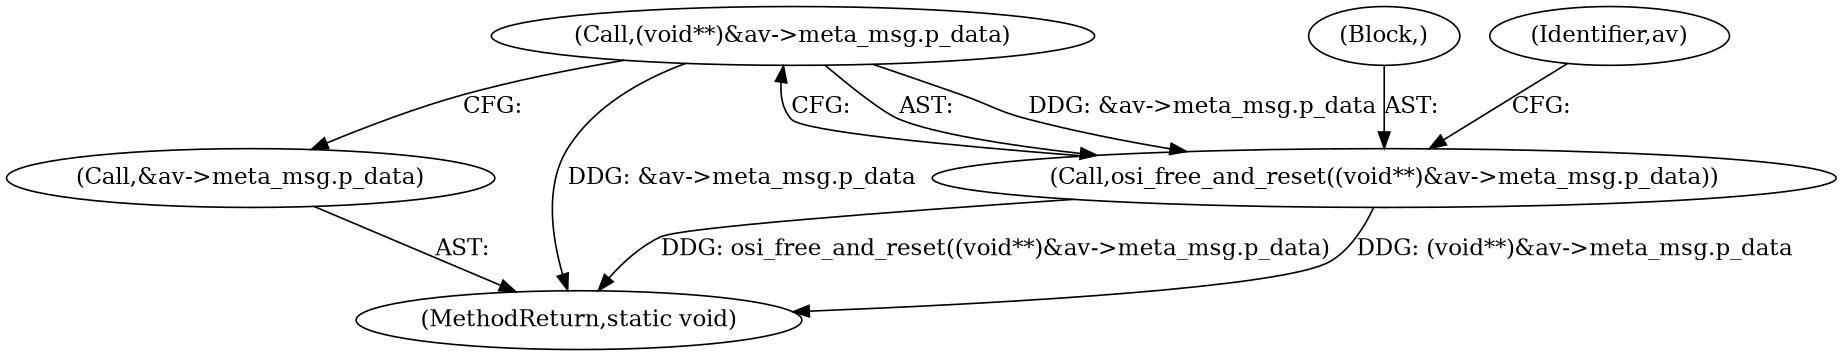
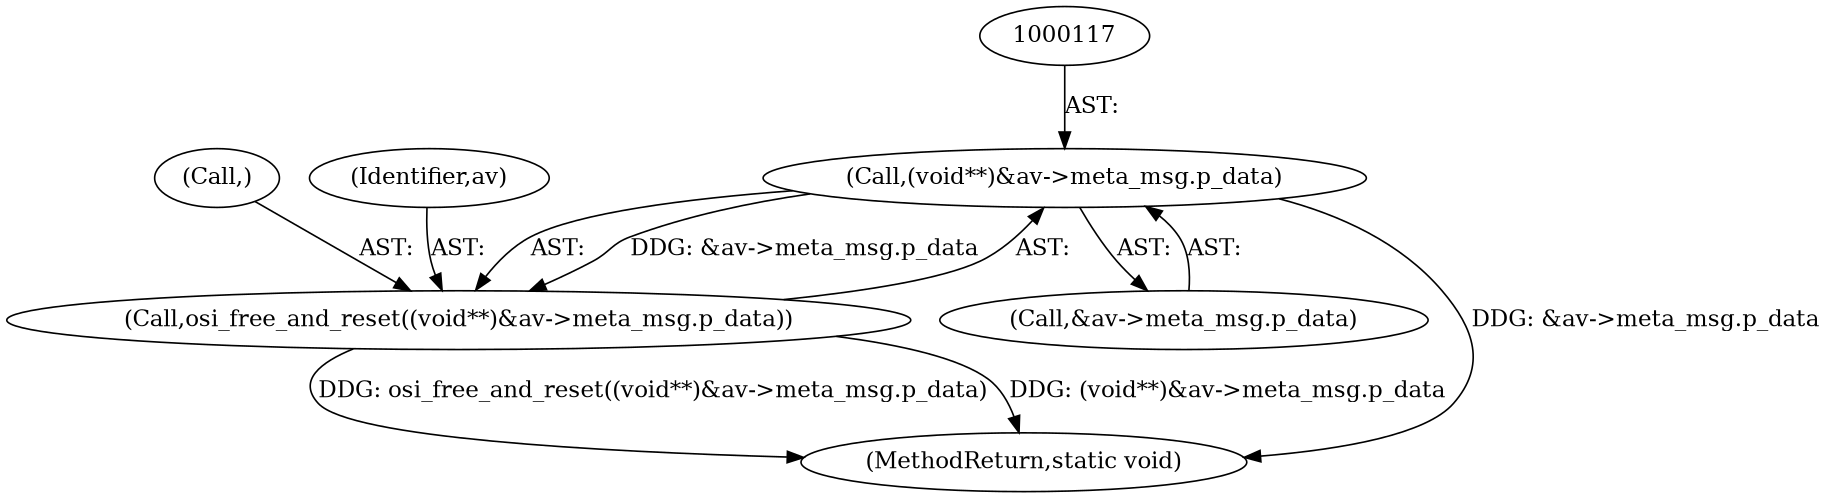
node "1000117": added
node "(Block,)": label "(Block,)" -> "(Call,)"
edge "(Call,(void**)&av->meta_msg.p_data)" -> "(Call,&av->meta_msg.p_data)": label "CFG: " -> "AST: "
edge "(Call,osi_free_and_reset((void**)&av->meta_msg.p_data))" -> "(Call,(void**)&av->meta_msg.p_data)": label "CFG: " -> "AST: "
edge "(Identifier,av)" -> "(Call,osi_free_and_reset((void**)&av->meta_msg.p_data))": label "CFG: " -> "AST: "
edge "(Call,&av->meta_msg.p_data)" -> "(MethodReturn,static void)": now "(Call,&av->meta_msg.p_data)" -> "(Call,(void**)&av->meta_msg.p_data)"
